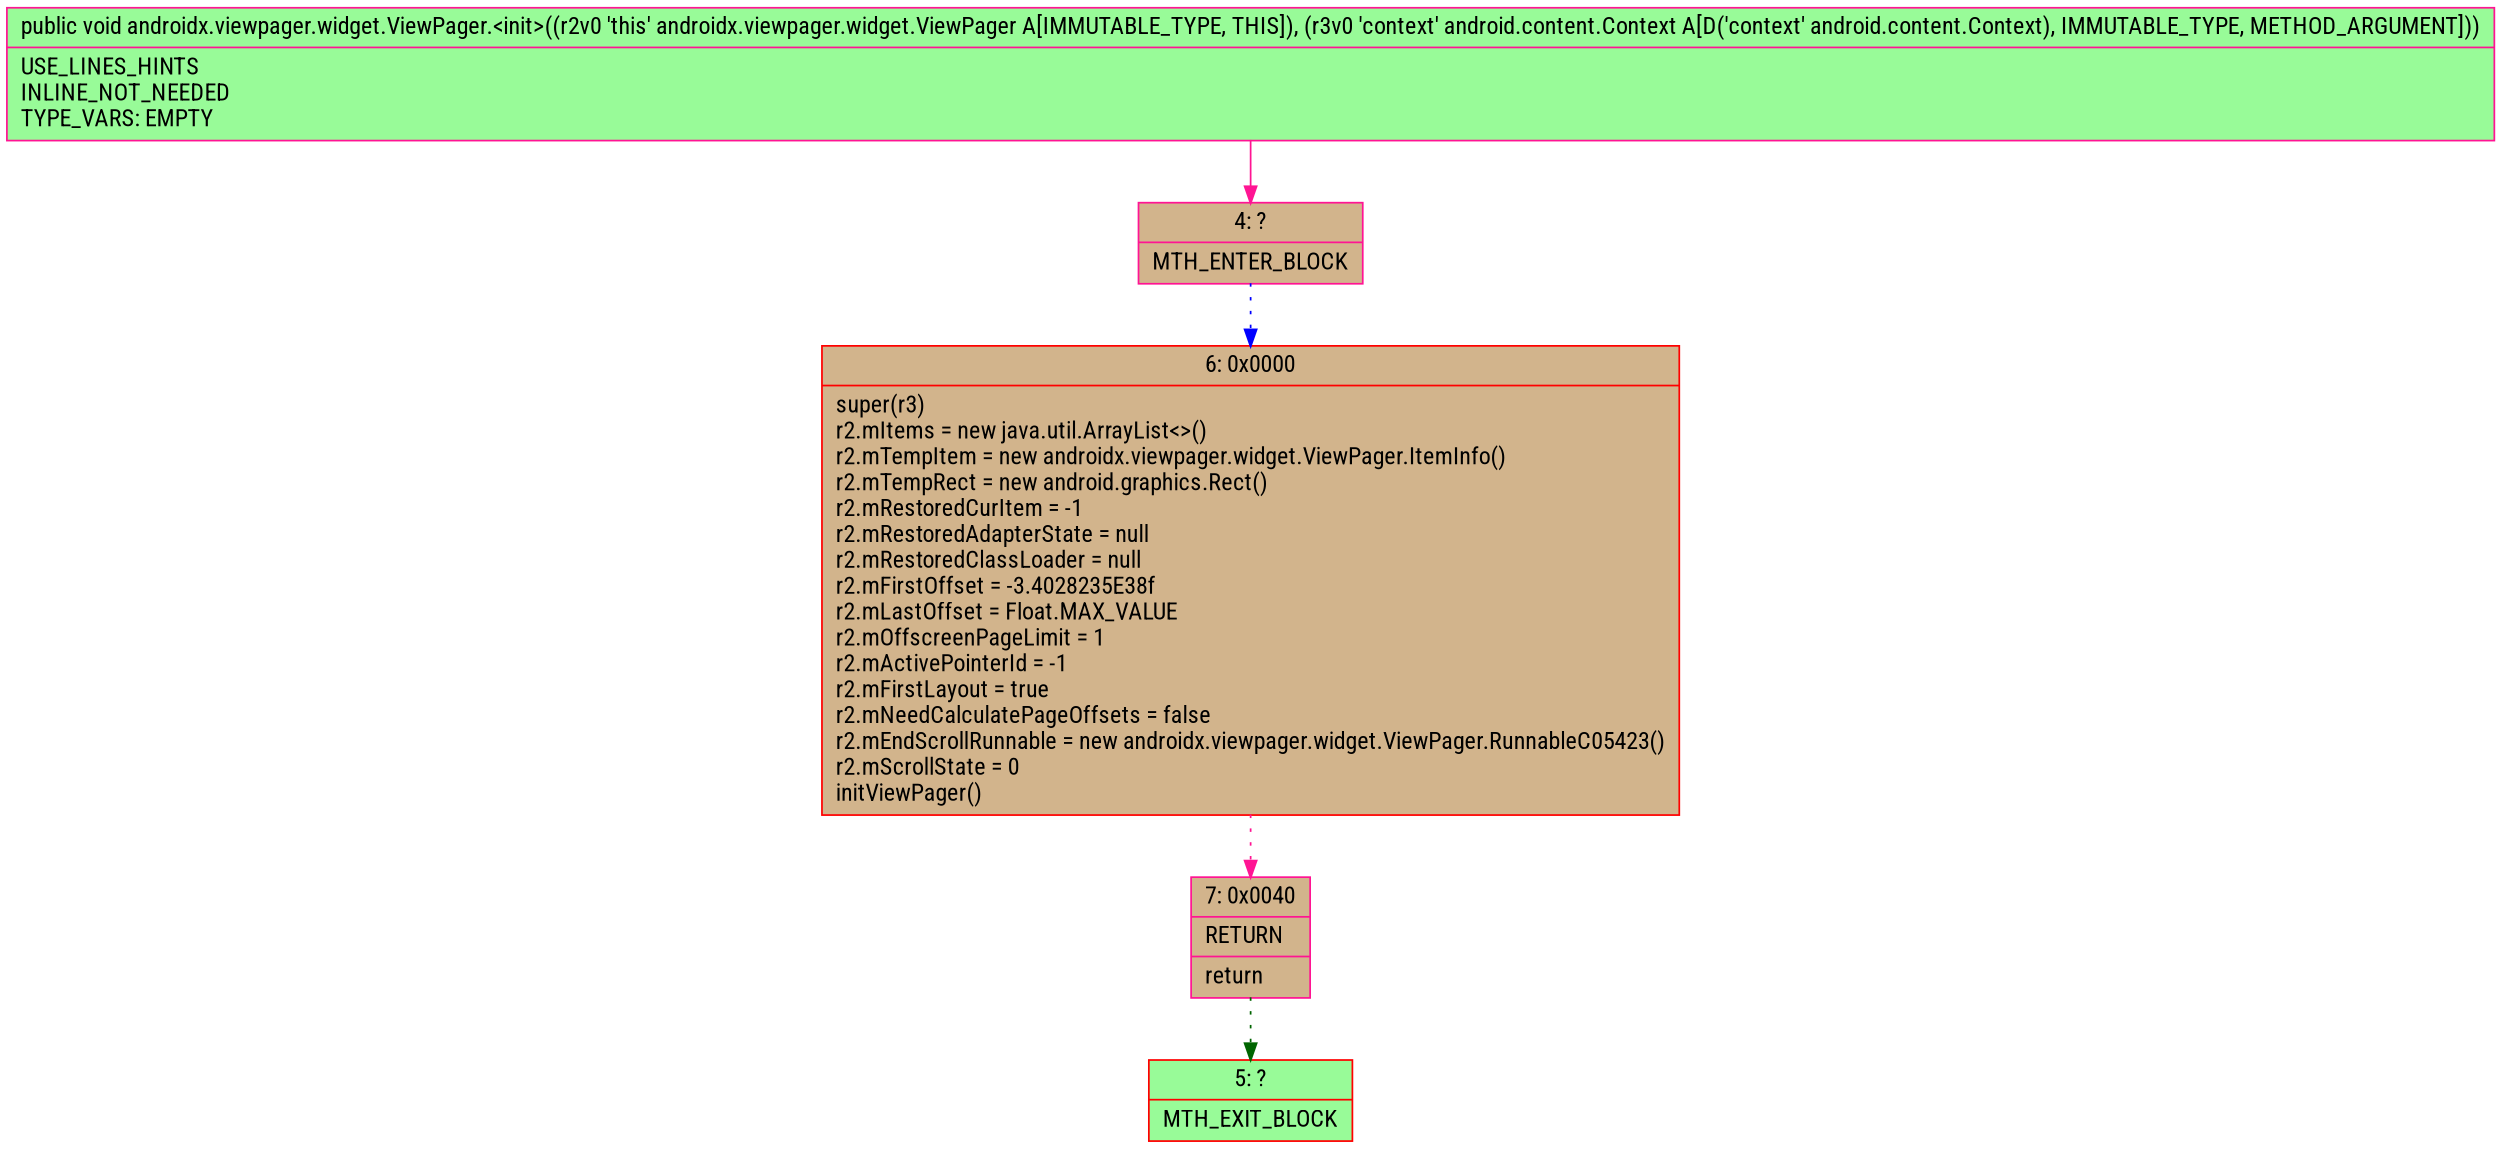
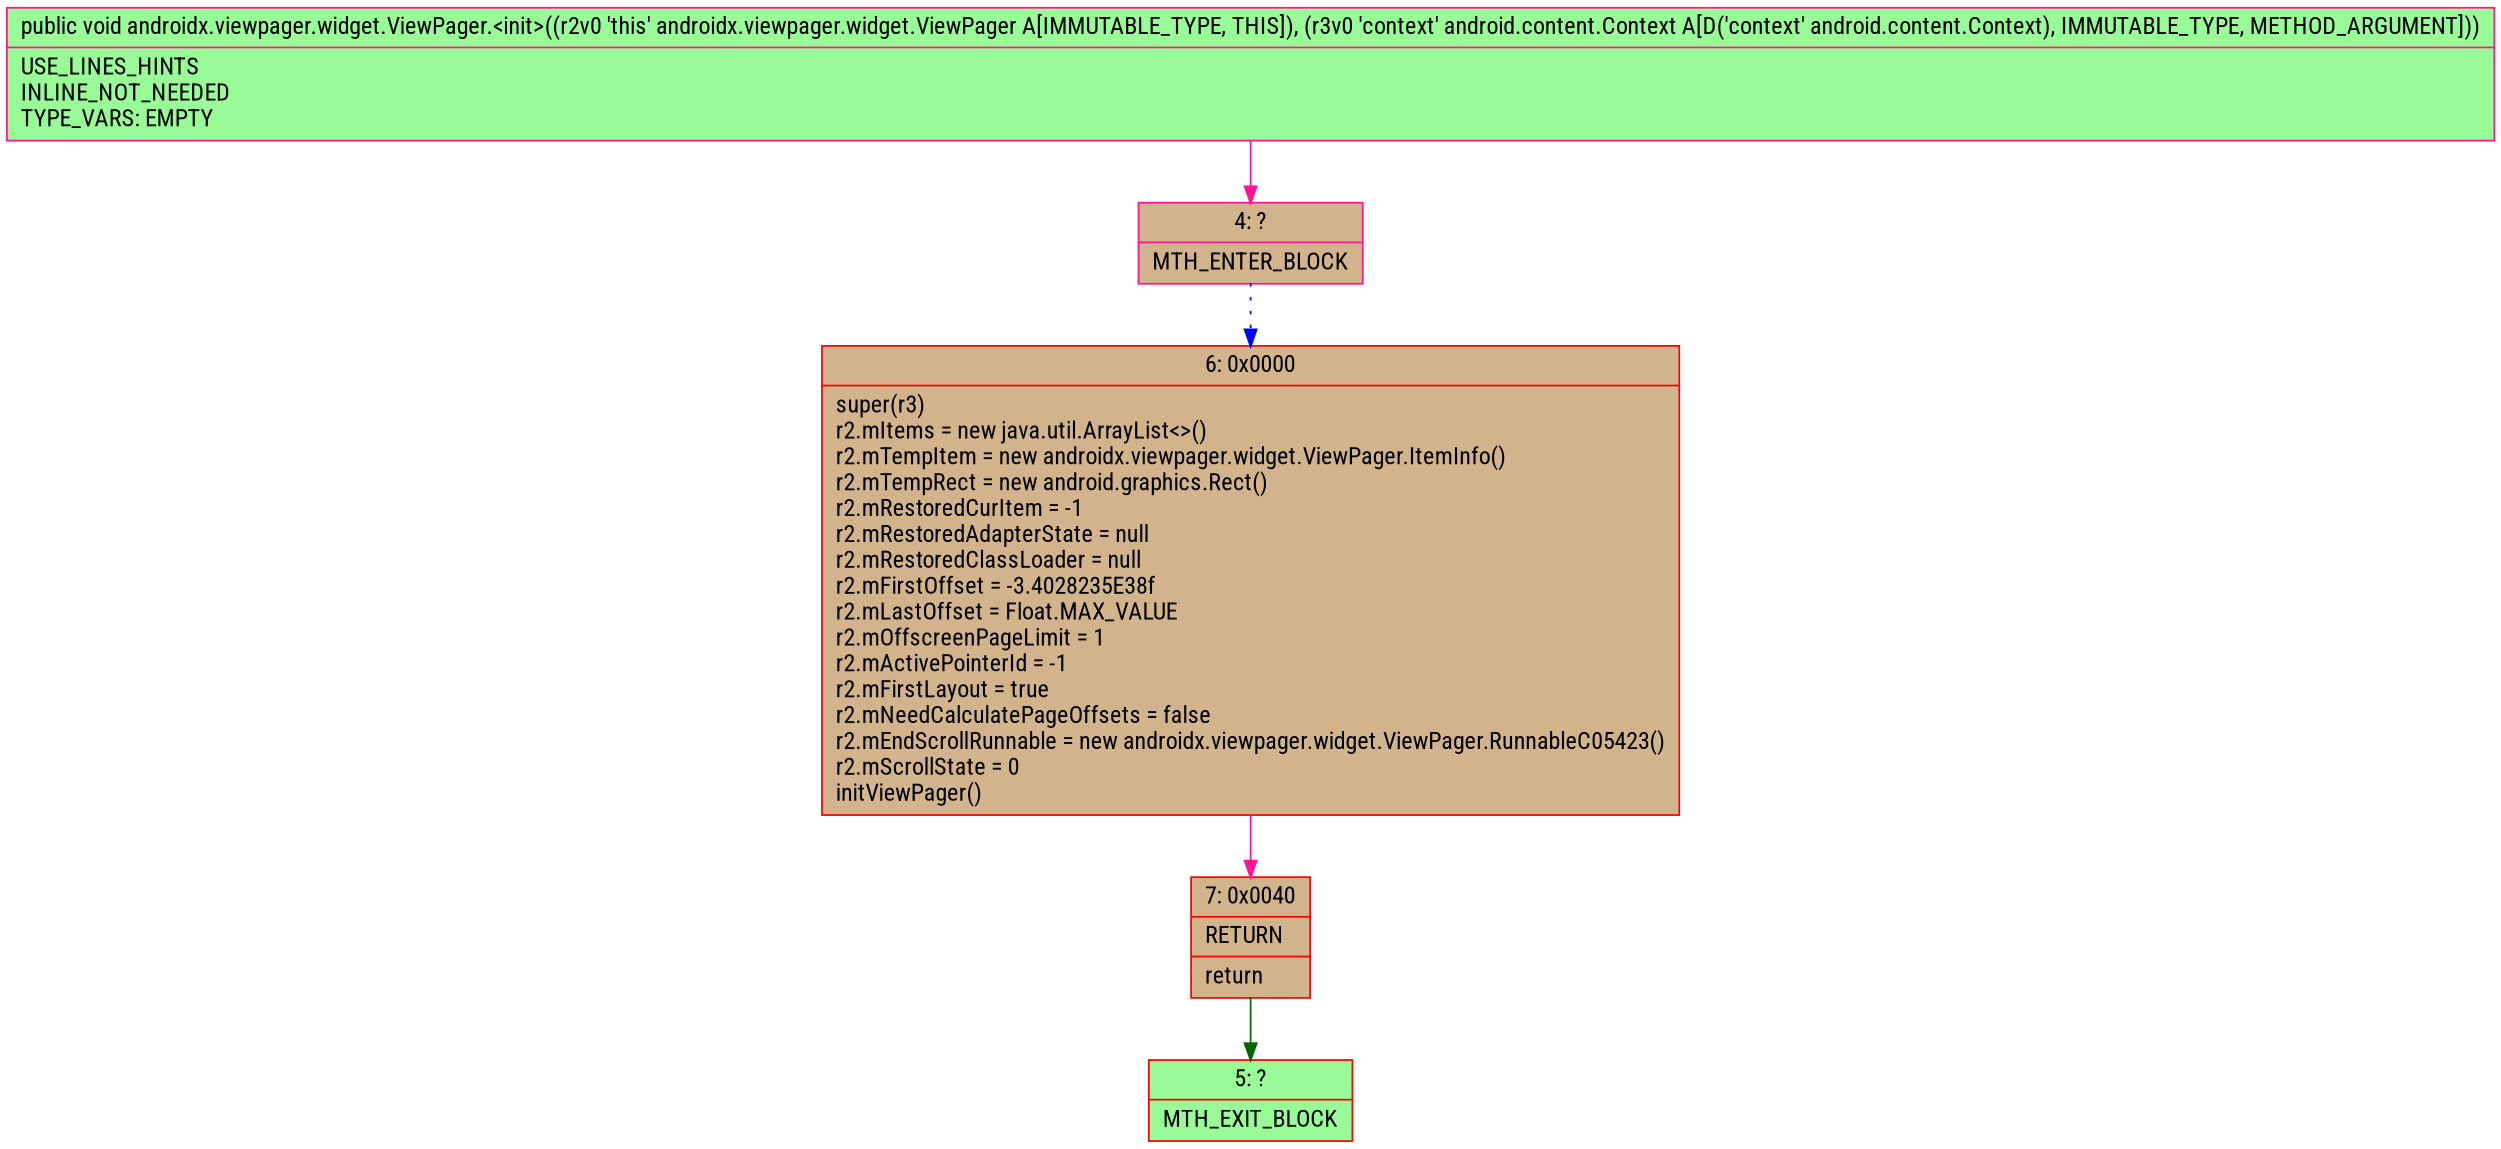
edge "6: 0x0000" -> "7: 0x0040": style dotted -> solid
node "7: 0x0040": color deeppink -> red
edge "7: 0x0040" -> "5: ?": style dotted -> solid
